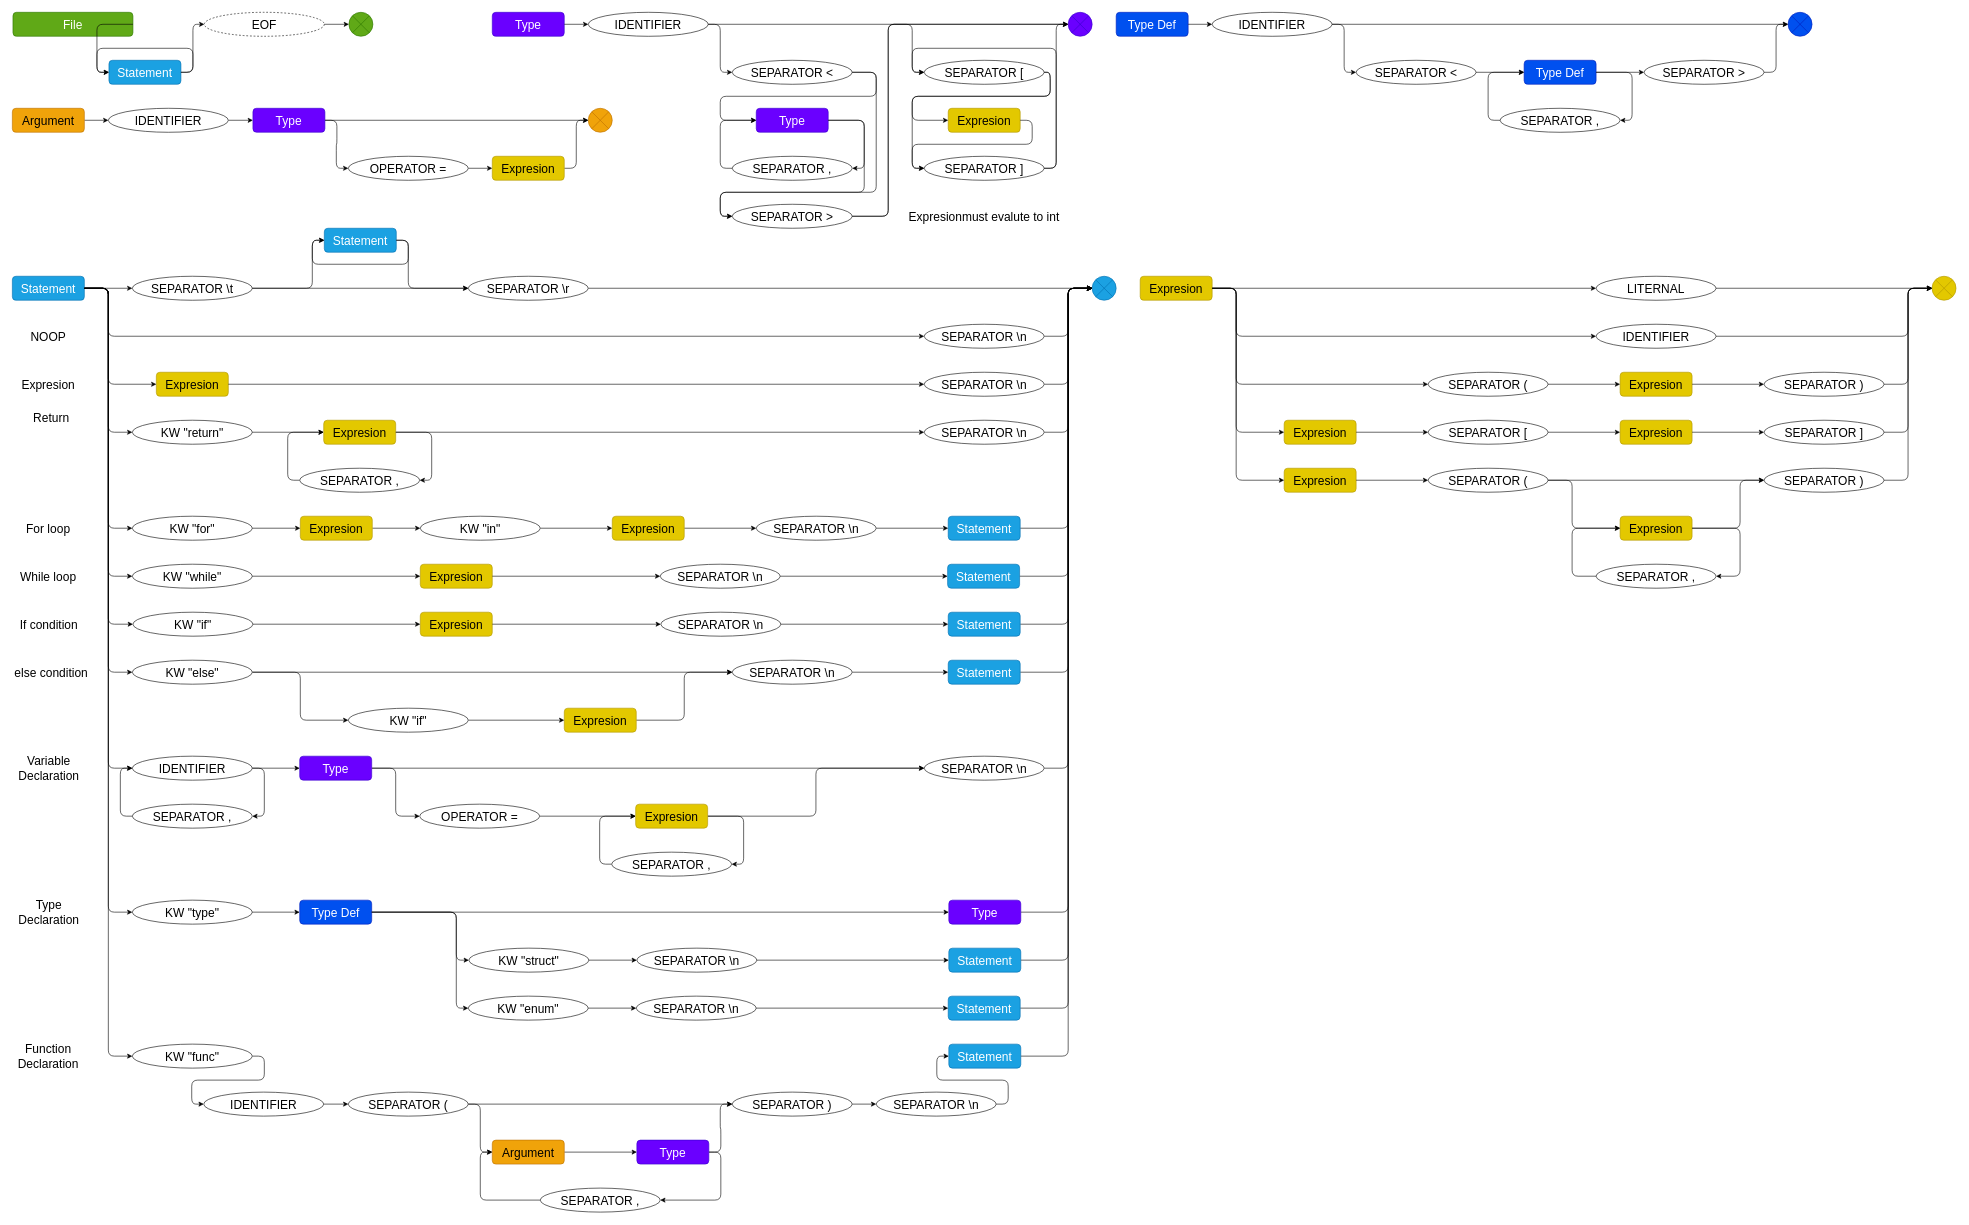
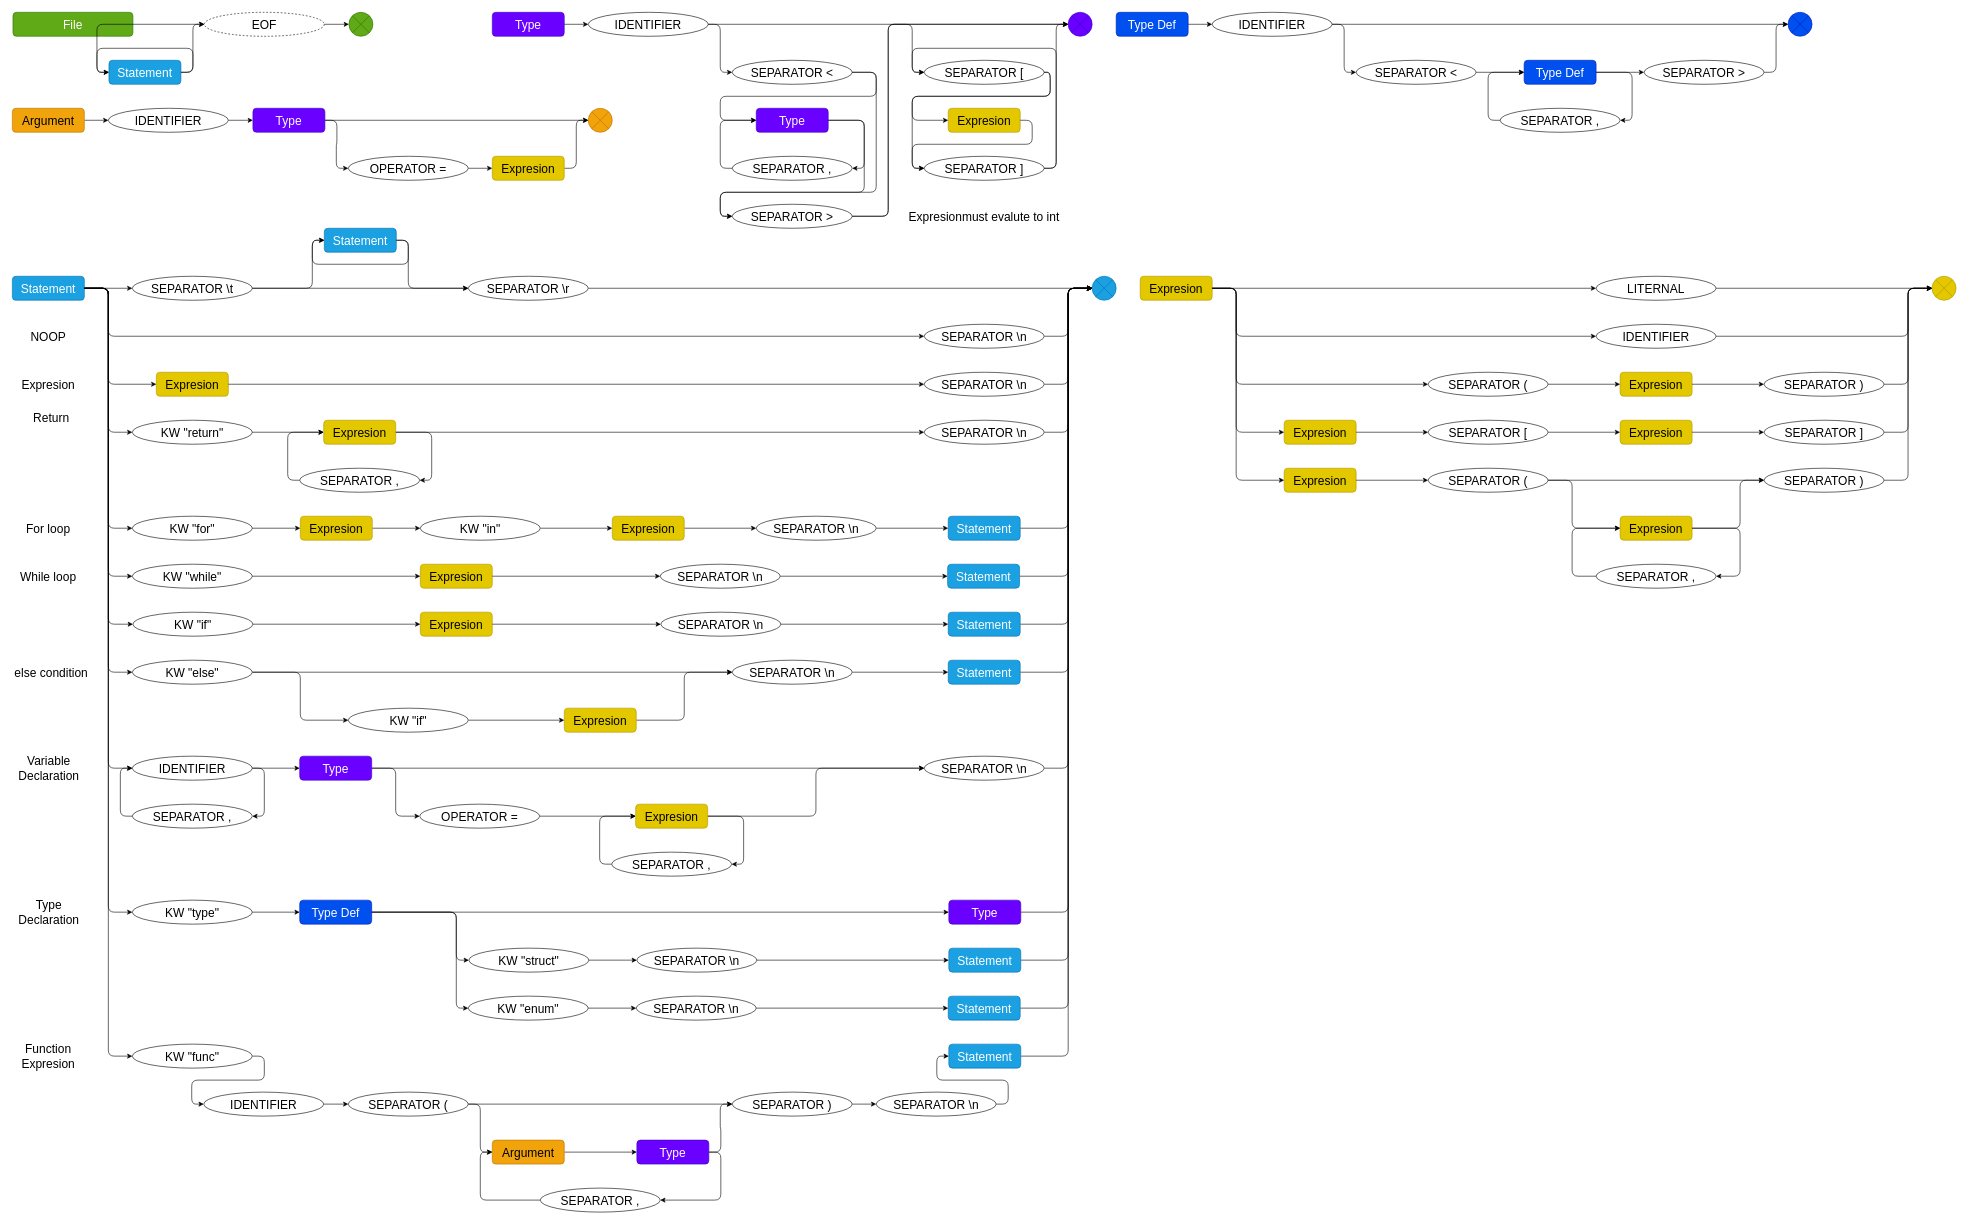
edge "File" -> "EOF": added
node "If condition": removed
node "Function Declaration": label "Function Declaration" -> "Function Expresion"
